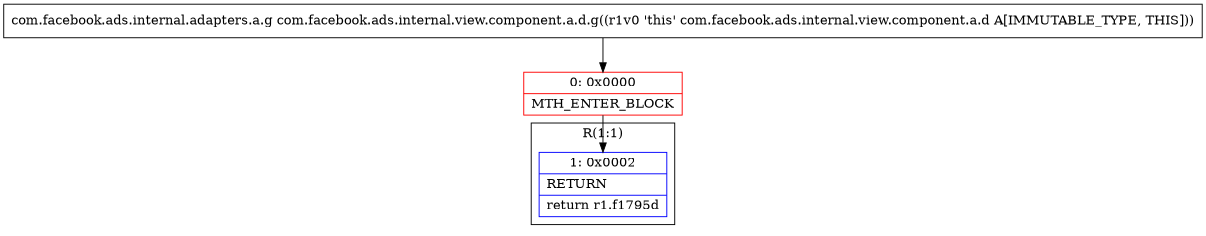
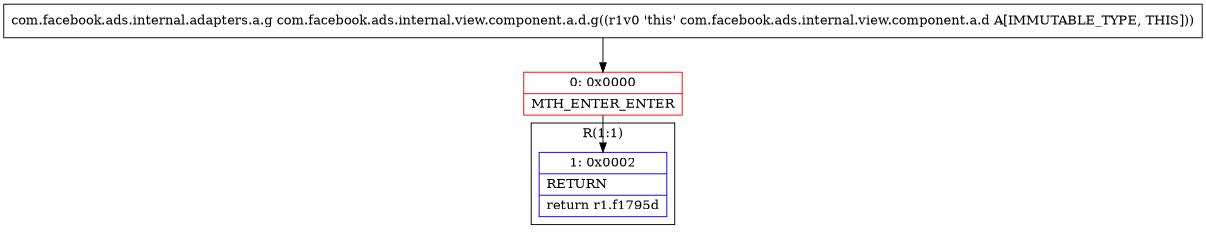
node "0: 0x0000": text "MTH_ENTER_BLOCK" -> "MTH_ENTER_ENTER"
